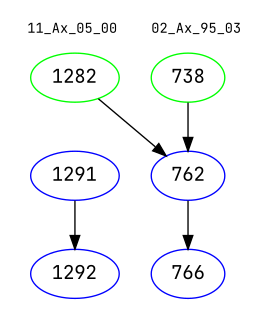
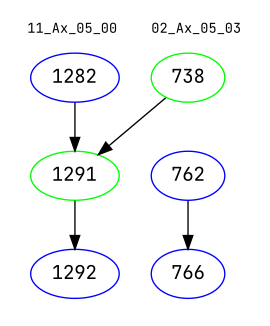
cluster "02_Ax_95_03": label "02_Ax_95_03" -> "02_Ax_05_03"
node "1282": color green -> blue
edge "1282" -> "762": now "1282" -> "1291"
edge "738" -> "762": now "738" -> "1291"
node "1291": color blue -> green
